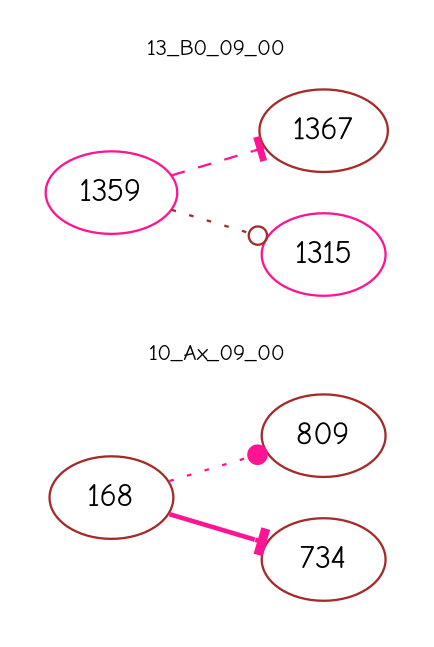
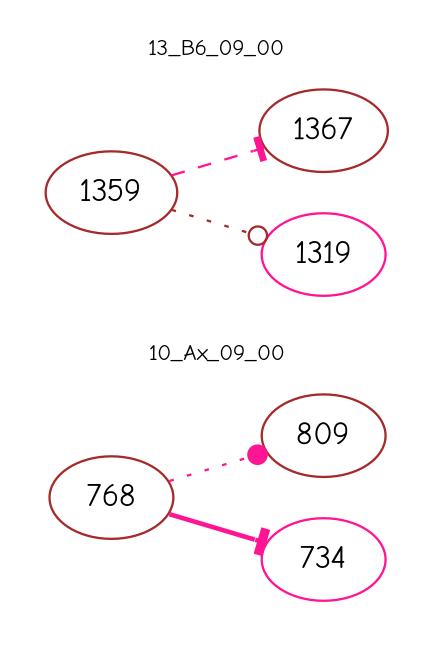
cluster "13_B0_09_00": label "13_B0_09_00" -> "13_B6_09_00"
node "1359": color deeppink -> brown
node "1315": label "1315" -> "1319"
node "168": label "168" -> "768"
node "734": color brown -> deeppink
